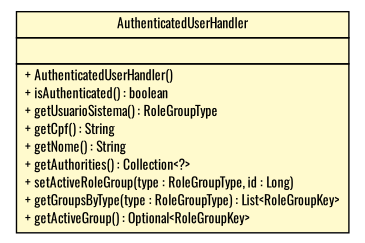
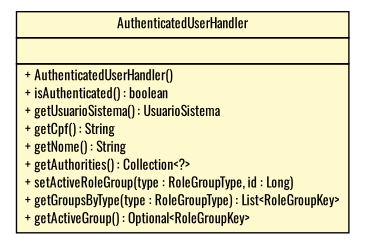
node "AuthenticatedUserHandler": text "+ getUsuarioSistema() : RoleGroupType" -> "+ getUsuarioSistema() : UsuarioSistema"
